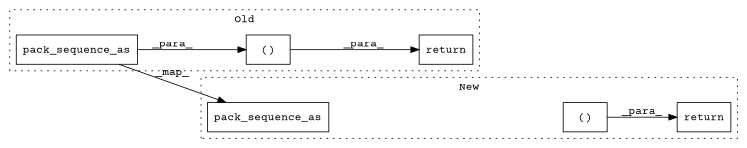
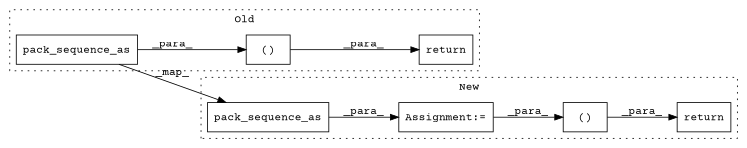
node "Assignment:=": added
